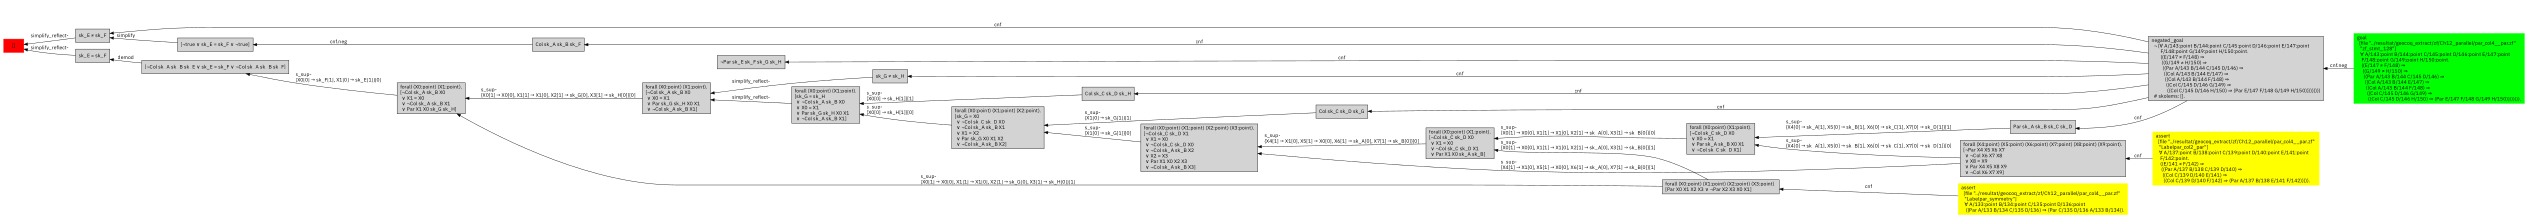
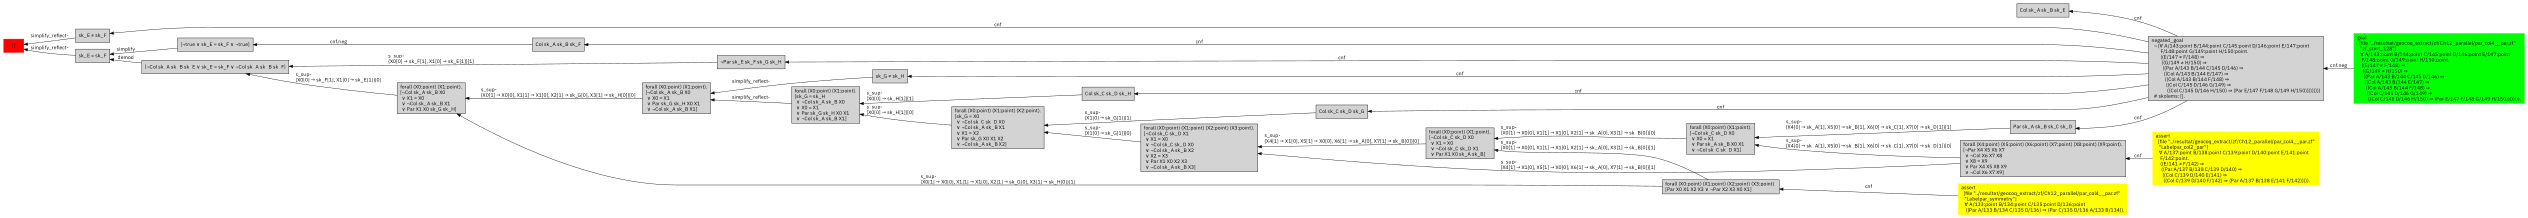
node "Col sk_A sk_B sk_E": added
edge "[¬true ∨ sk_E = sk_F ∨ ¬true]" -> "sk_E ≠ sk_F": now "[¬true ∨ sk_E = sk_F ∨ ¬true]" -> "sk_E = sk_F"
edge "¬Par sk_E sk_F sk_G sk_H" -> "[¬Col sk_A sk_B sk_E ∨ sk_E = sk_F ∨ ¬Col sk_A sk_B sk_F]": added, label "s_sup- {X0[0] → sk_F[1], X1[0] → sk_E[1]}[1]"
